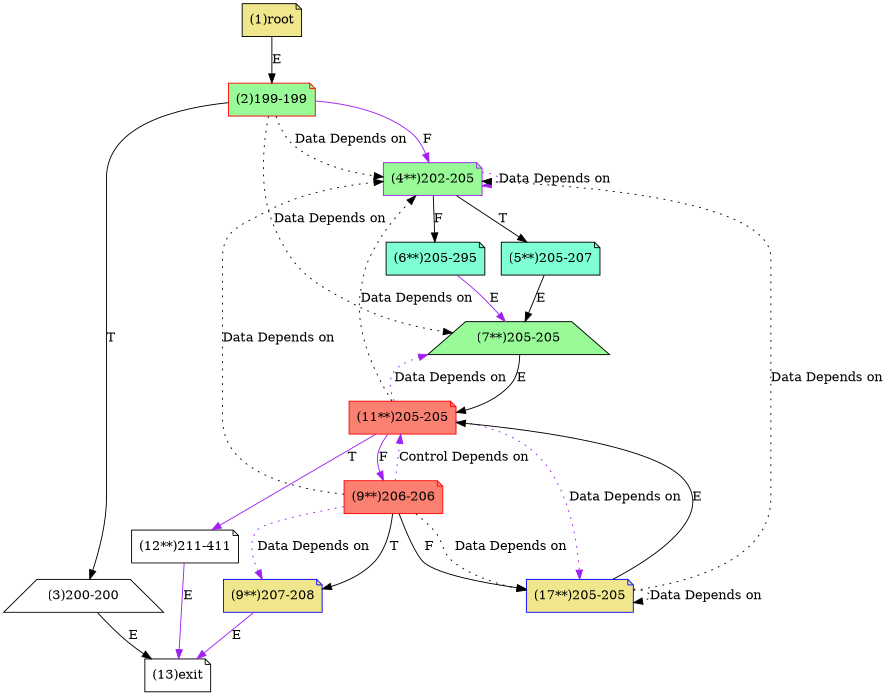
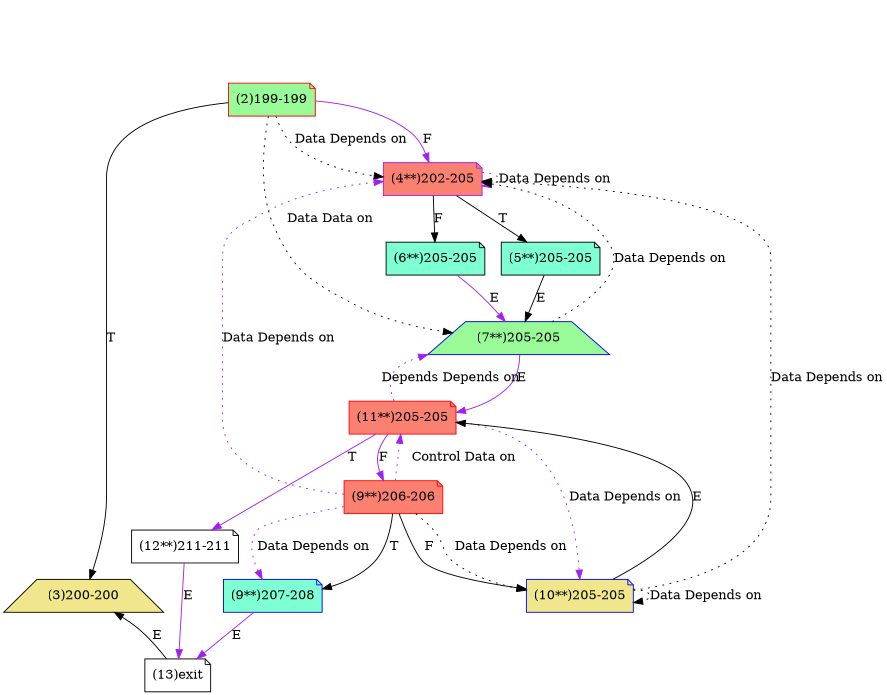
node "(1)root": removed
node "(4**)202-205": fillcolor palegreen -> salmon
edge "(2)199-199" -> "(7**)205-205": label "Data Depends on" -> "Data Data on"
node "(6**)205-295": label "(6**)205-295" -> "(6**)205-205"
node "(5**)205-207": label "(5**)205-207" -> "(5**)205-205"
edge "(11**)205-205" -> "(4**)202-205": now "(7**)205-205" -> "(4**)202-205"
edge "(9**)206-206" -> "(4**)202-205": color black -> purple
node "(7**)205-205": color black -> blue
edge "(11**)205-205" -> "(7**)205-205": label "Data Depends on" -> "Depends Depends on"
edge "(7**)205-205" -> "(11**)205-205": color black -> purple
edge "(9**)206-206" -> "(11**)205-205": label "Control Depends on" -> "Control Data on"
node "(12**)211-411": label "(12**)211-411" -> "(12**)211-211"
node "(3)200-200": fillcolor white -> khaki
node "(9**)207-208": fillcolor khaki -> aquamarine
node "(17**)205-205": label "(17**)205-205" -> "(10**)205-205"
edge "(3)200-200" -> "(13)exit": reversed
